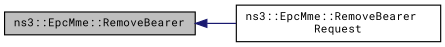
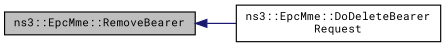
node "ns3::EpcMme::RemoveBearer Request": label "ns3::EpcMme::RemoveBearer Request" -> "ns3::EpcMme::DoDeleteBearer Request"
